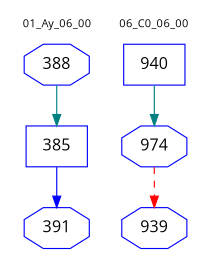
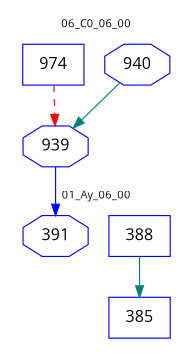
node "388": shape octagon -> box
node "940": shape box -> octagon
edge "940" -> "974": now "940" -> "939"
node "974": shape octagon -> box
edge "385" -> "391": now "939" -> "391"
